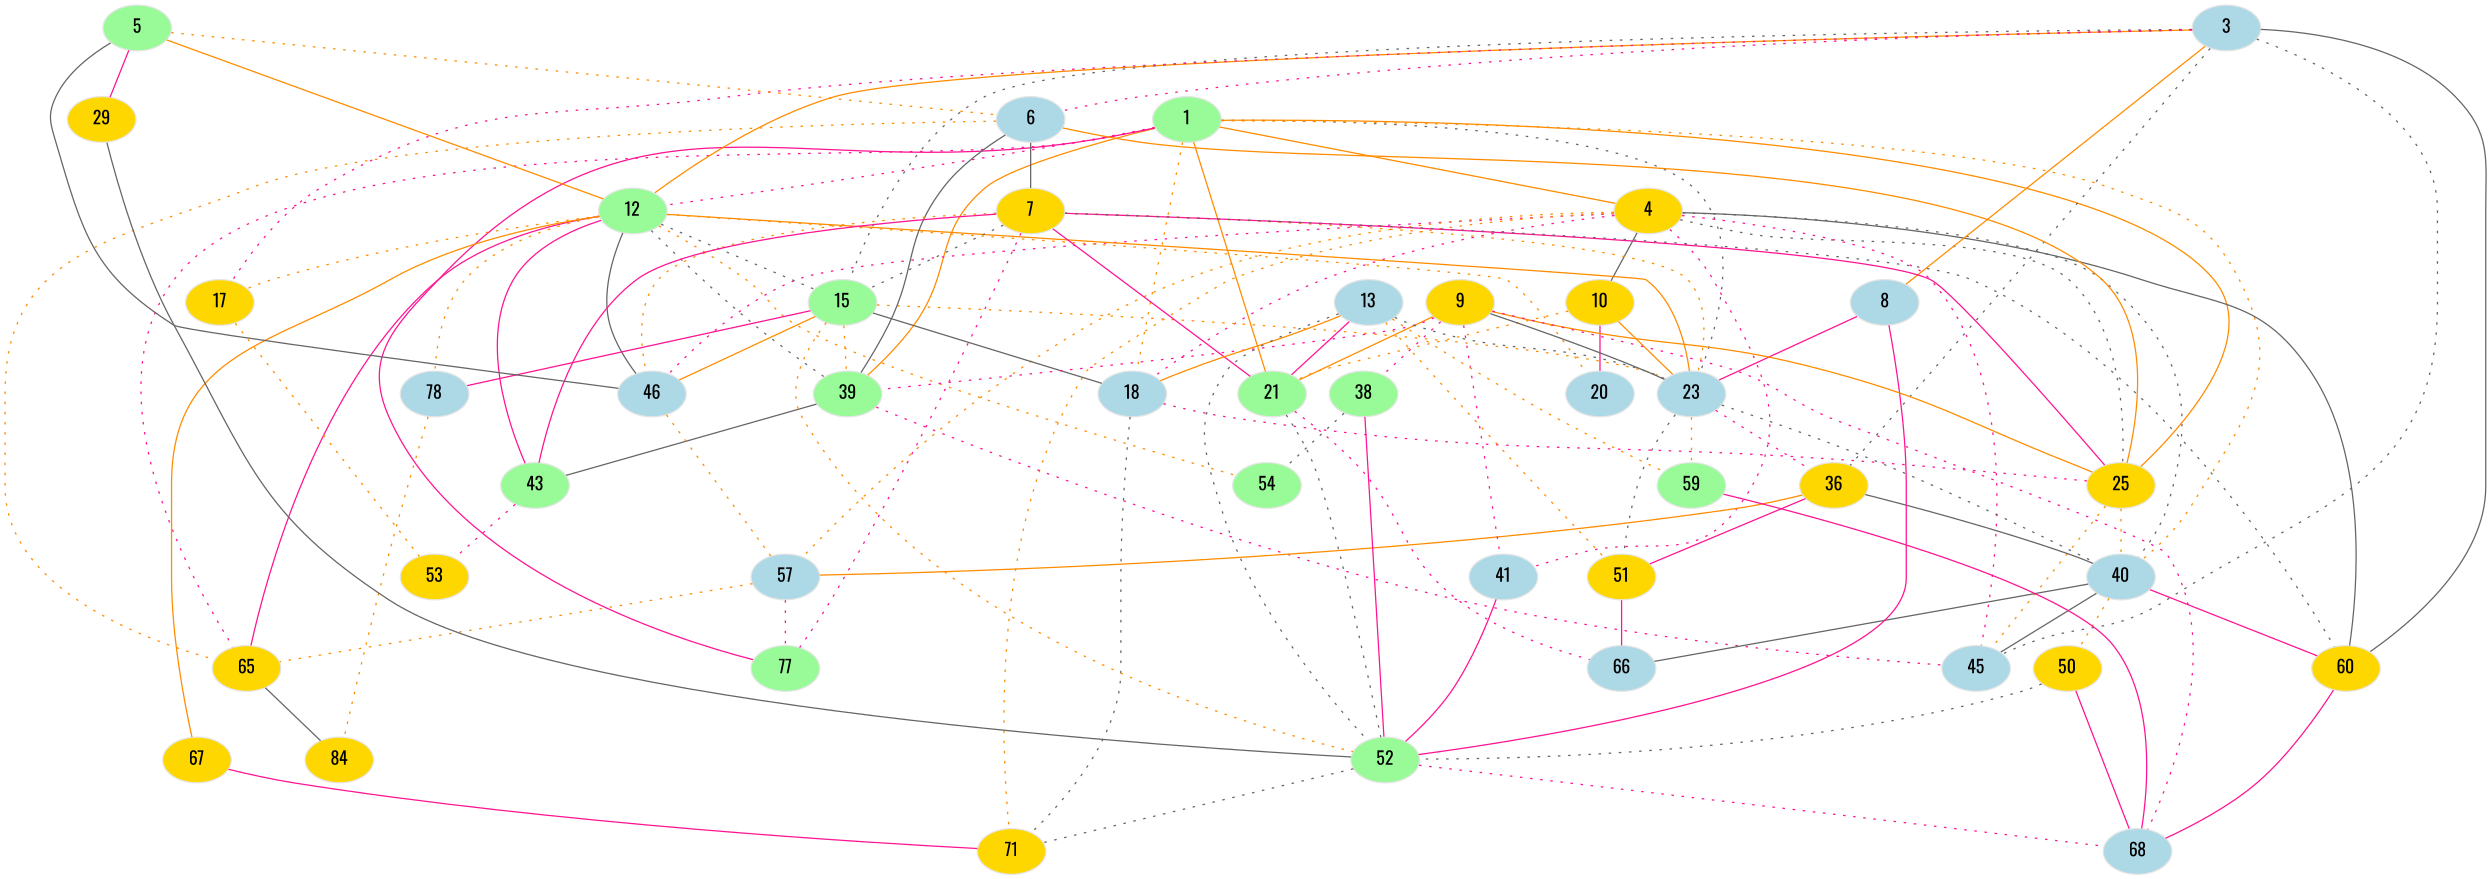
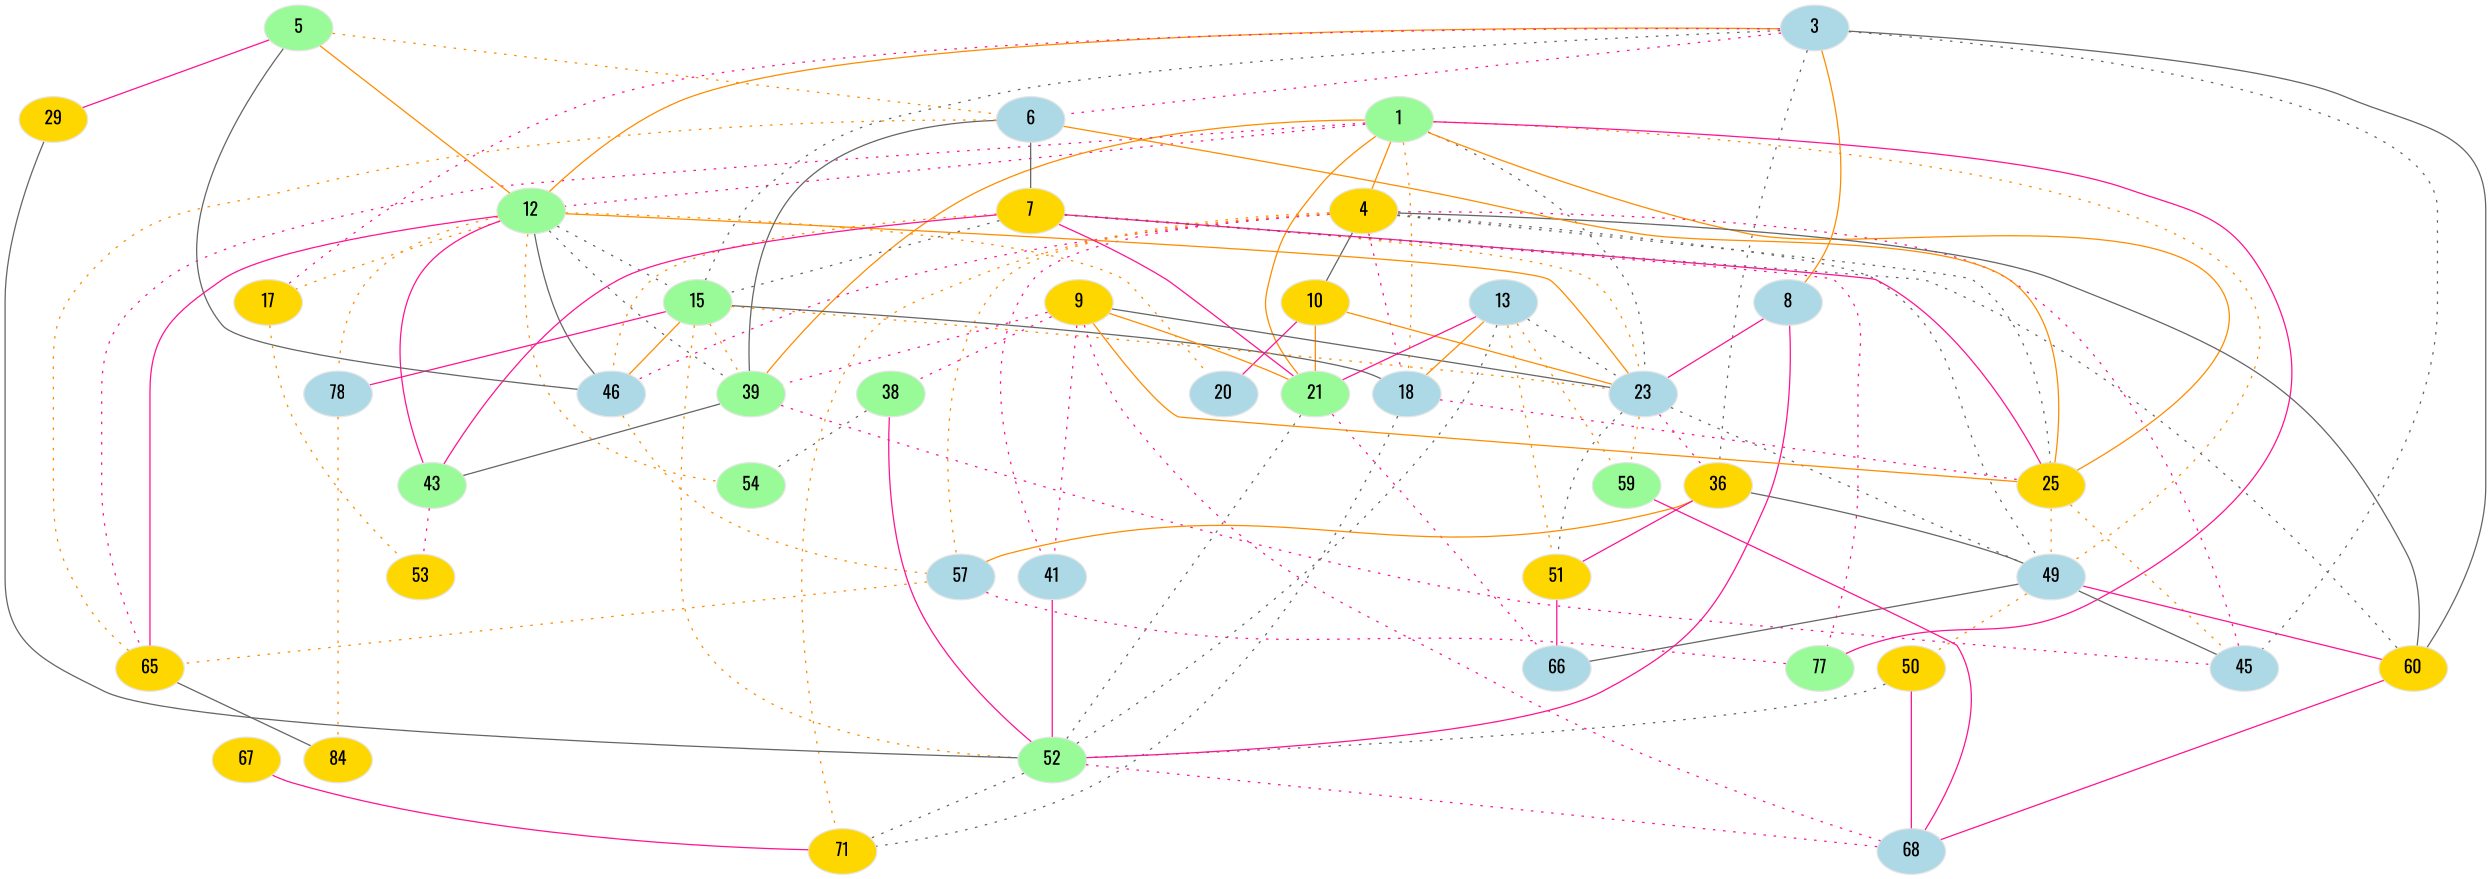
edge "10" -- "21": style dotted -> solid
edge "12" -- "67": removed
node "40": label "40" -> "49"
